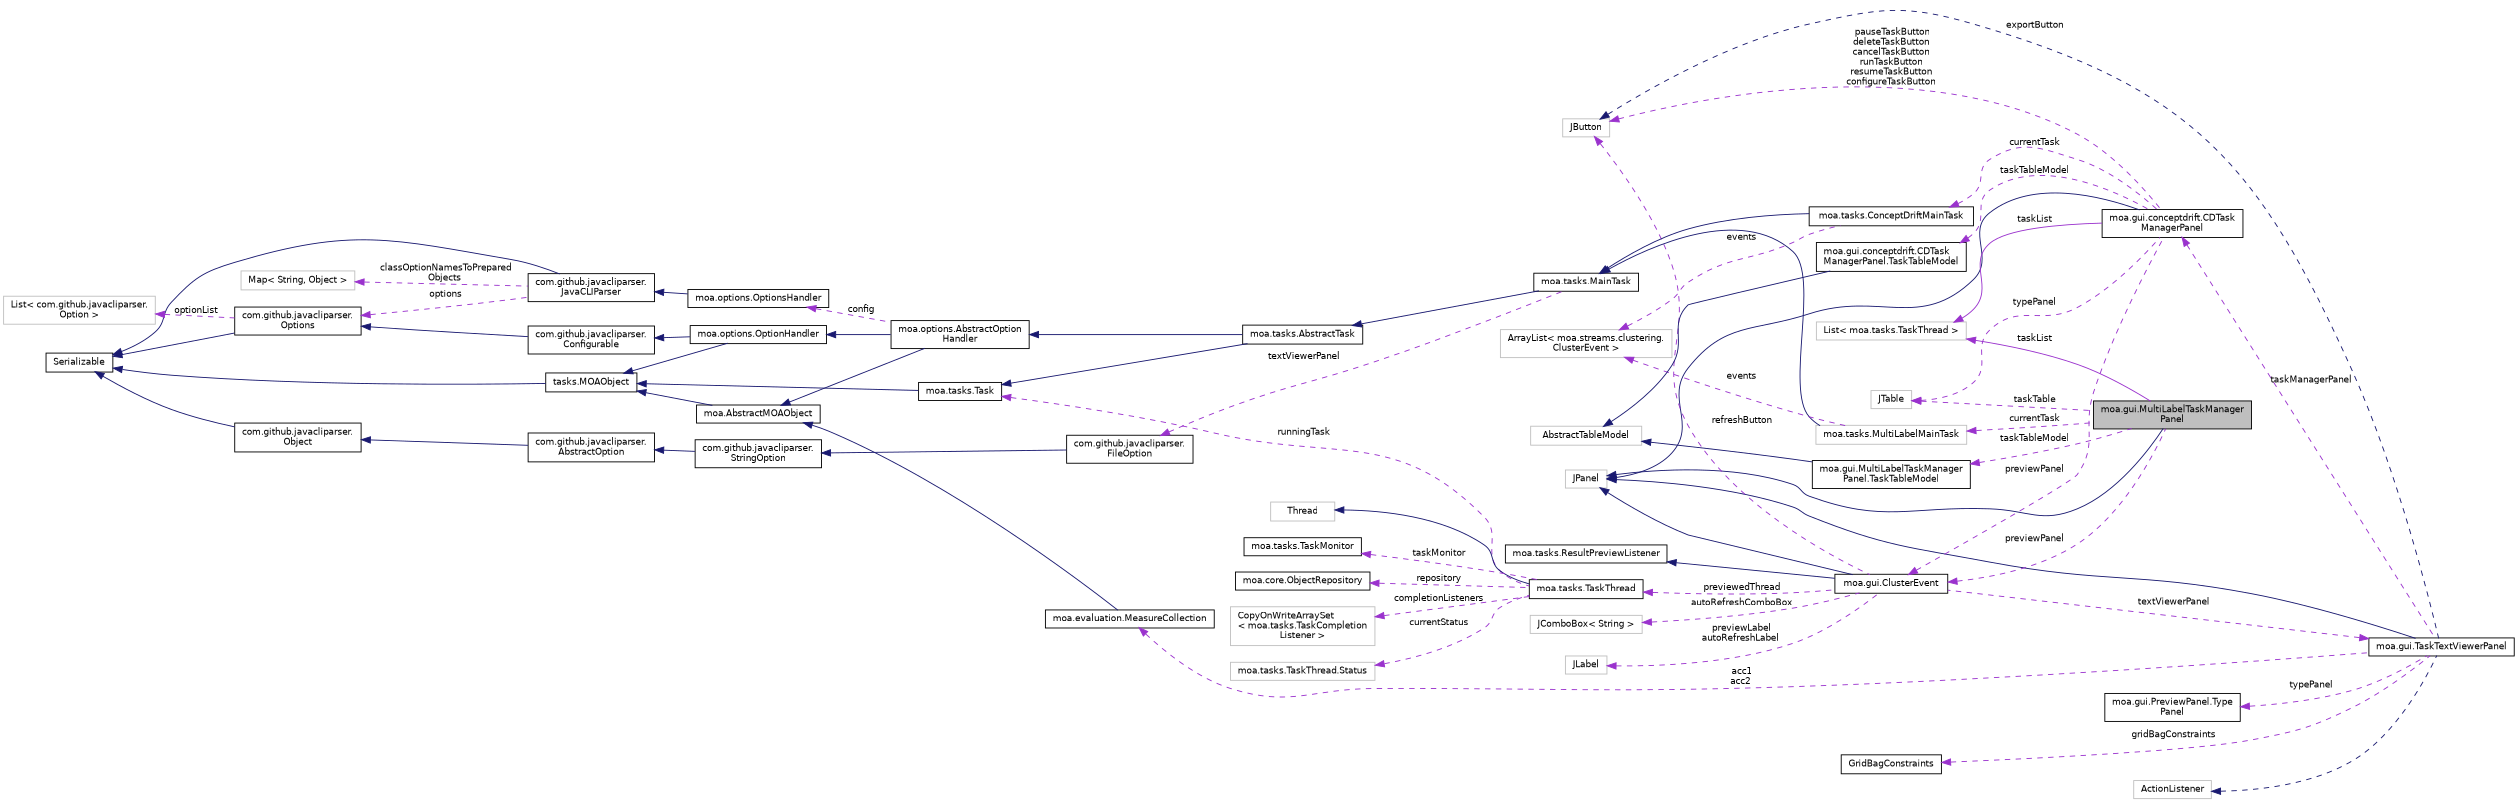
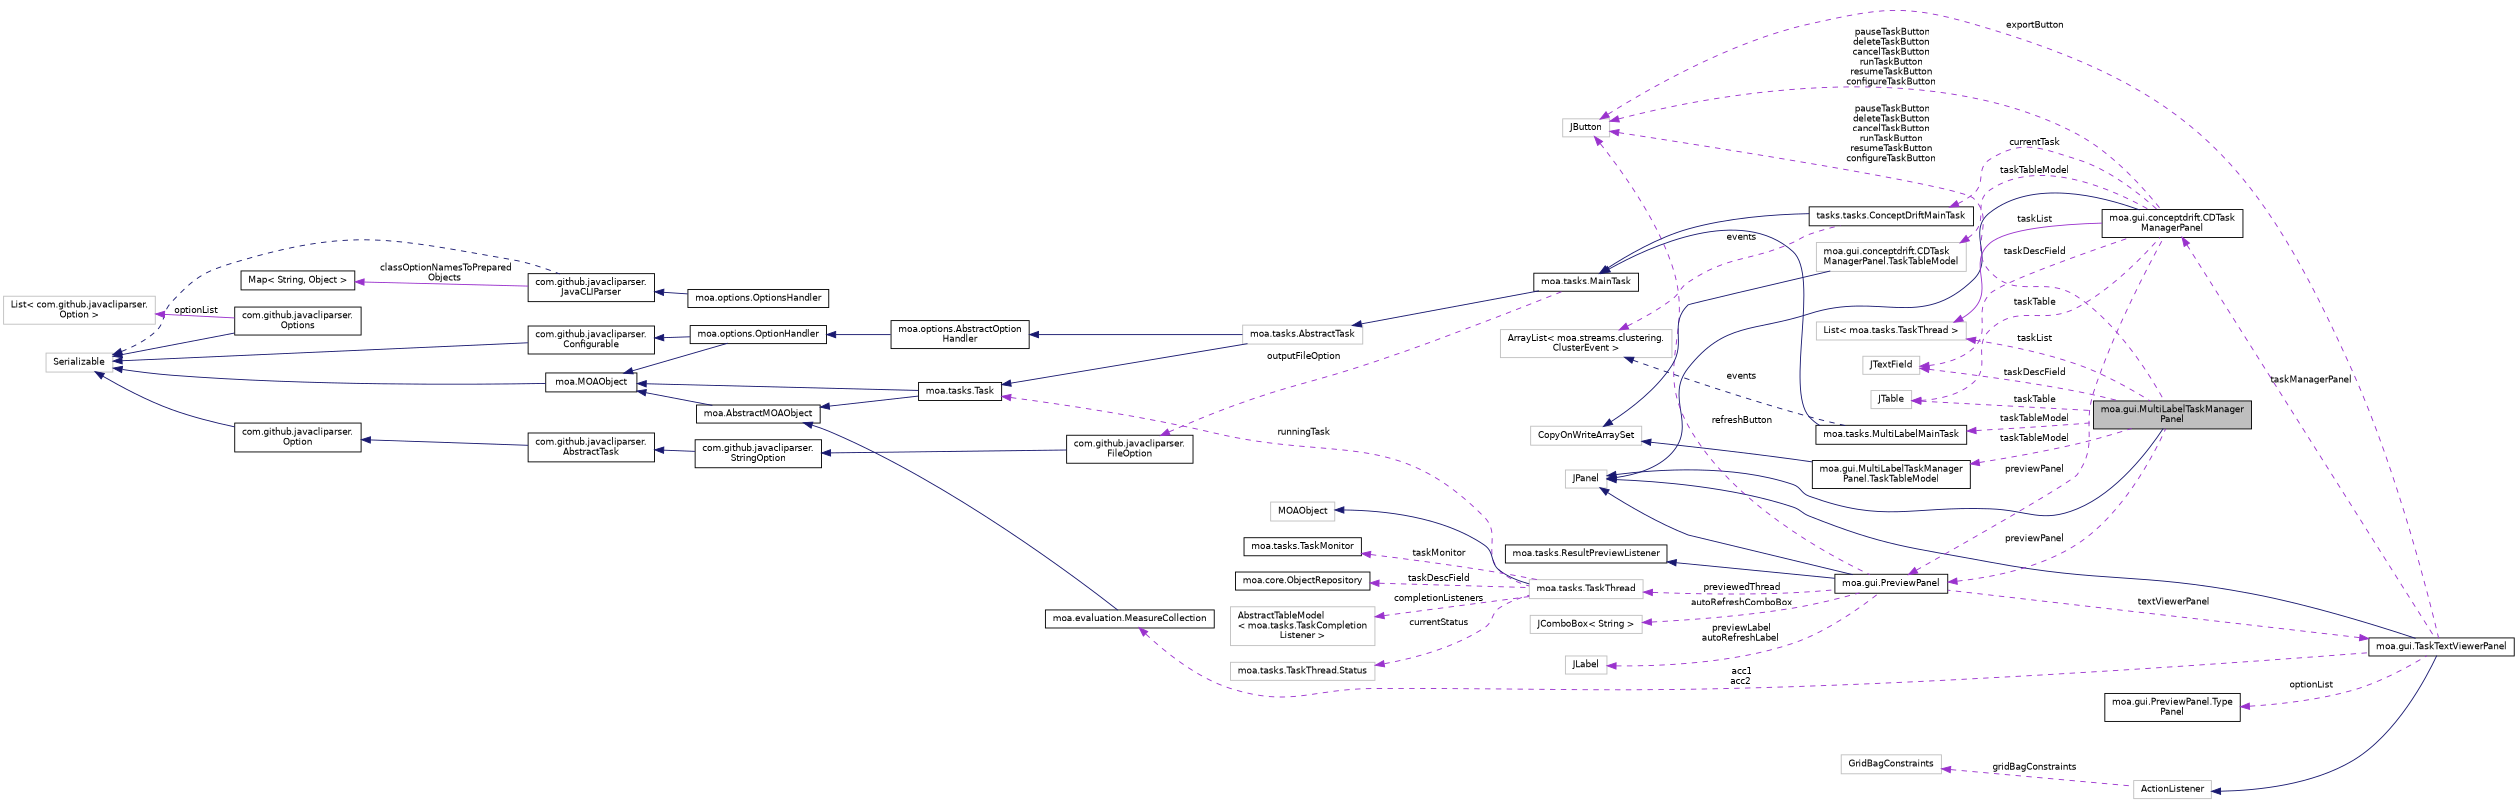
edge "moa.gui.TaskTextViewerPanel" -> "JButton": color midnightblue -> darkorchid3
edge "moa.gui.MultiLabelTaskManager Panel" -> "JButton": added, label "pauseTaskButton deleteTaskButton cancelTaskButton runTaskButton resumeTaskButton configureTaskButton"
node "moa.tasks.ConceptDriftMainTask": label "moa.tasks.ConceptDriftMainTask" -> "tasks.tasks.ConceptDriftMainTask"
edge "com.github.javacliparser. JavaCLIParser" -> "Serializable": style solid -> dashed
node "moa.gui.conceptdrift.CDTask ManagerPanel.TaskTableModel": color black -> grey75
node "Map< String, Object >": color grey75 -> black
edge "com.github.javacliparser. JavaCLIParser" -> "Map< String, Object >": style dashed -> solid
edge "moa.gui.conceptdrift.CDTask ManagerPanel" -> "JTable": label " typePanel" -> " taskTable"
edge "com.github.javacliparser. JavaCLIParser" -> "com.github.javacliparser. Options": removed, label "options"
edge "moa.options.AbstractOption Handler" -> "moa.options.OptionsHandler": removed, label "config"
edge "com.github.javacliparser. Options" -> "List< com.github.javacliparser. Option >": style dashed -> solid
edge "com.github.javacliparser. Configurable" -> "com.github.javacliparser. Options": now "com.github.javacliparser. Configurable" -> "Serializable"
node "moa.tasks.AbstractTask": color black -> grey75
edge "moa.tasks.MainTask" -> "com.github.javacliparser. FileOption": label " textViewerPanel" -> " outputFileOption"
edge "moa.gui.MultiLabelTaskManager Panel" -> "List< moa.tasks.TaskThread >": style solid -> dashed
node "Serializable": color black -> grey75
node "JTextField": added
edge "moa.options.AbstractOption Handler" -> "moa.AbstractMOAObject": now "moa.tasks.Task" -> "moa.AbstractMOAObject"
node "tasks.MOAObject": label "tasks.MOAObject" -> "moa.MOAObject"
edge "moa.tasks.MultiLabelMainTask" -> "ArrayList< moa.streams.clustering. ClusterEvent >": color darkorchid3 -> midnightblue
edge "moa.gui.MultiLabelTaskManager Panel" -> "moa.tasks.MultiLabelMainTask": label " currentTask" -> " taskTableModel"
node "moa.tasks.MultiLabelMainTask": color grey75 -> black
node "AbstractTableModel": label "AbstractTableModel" -> "CopyOnWriteArraySet"
node "com.github.javacliparser. Object": label "com.github.javacliparser. Object" -> "com.github.javacliparser. Option"
node "com.github.javacliparser. AbstractOption": label "com.github.javacliparser. AbstractOption" -> "com.github.javacliparser. AbstractTask"
node "Thread": label "Thread" -> "MOAObject"
edge "moa.tasks.TaskThread" -> "moa.core.ObjectRepository": label " repository" -> " taskDescField"
node "moa.gui.ClusterEvent": label "moa.gui.ClusterEvent" -> "moa.gui.PreviewPanel"
node "moa.tasks.TaskThread": color black -> grey75
node "CopyOnWriteArraySet < moa.tasks.TaskCompletion Listener >": label "CopyOnWriteArraySet < moa.tasks.TaskCompletion Listener >" -> "AbstractTableModel < moa.tasks.TaskCompletion Listener >"
edge "moa.gui.TaskTextViewerPanel" -> "moa.gui.PreviewPanel.Type Panel": label " typePanel" -> " optionList"
edge "moa.gui.TaskTextViewerPanel" -> "GridBagConstraints": now "ActionListener" -> "GridBagConstraints"
edge "moa.gui.TaskTextViewerPanel" -> "ActionListener": style dashed -> solid
node "GridBagConstraints": color black -> grey75
